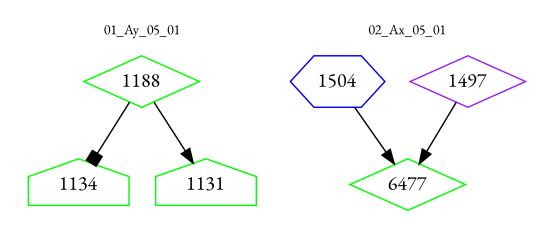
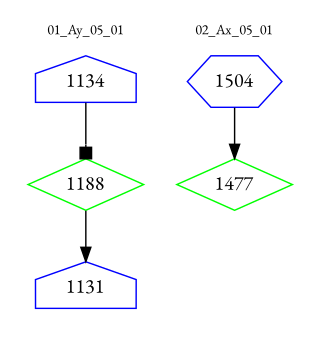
node "1497": removed
edge "1188" -> "1134": reversed
node "1134": color green -> blue
node "1131": color green -> blue
node "6477": label "6477" -> "1477"
